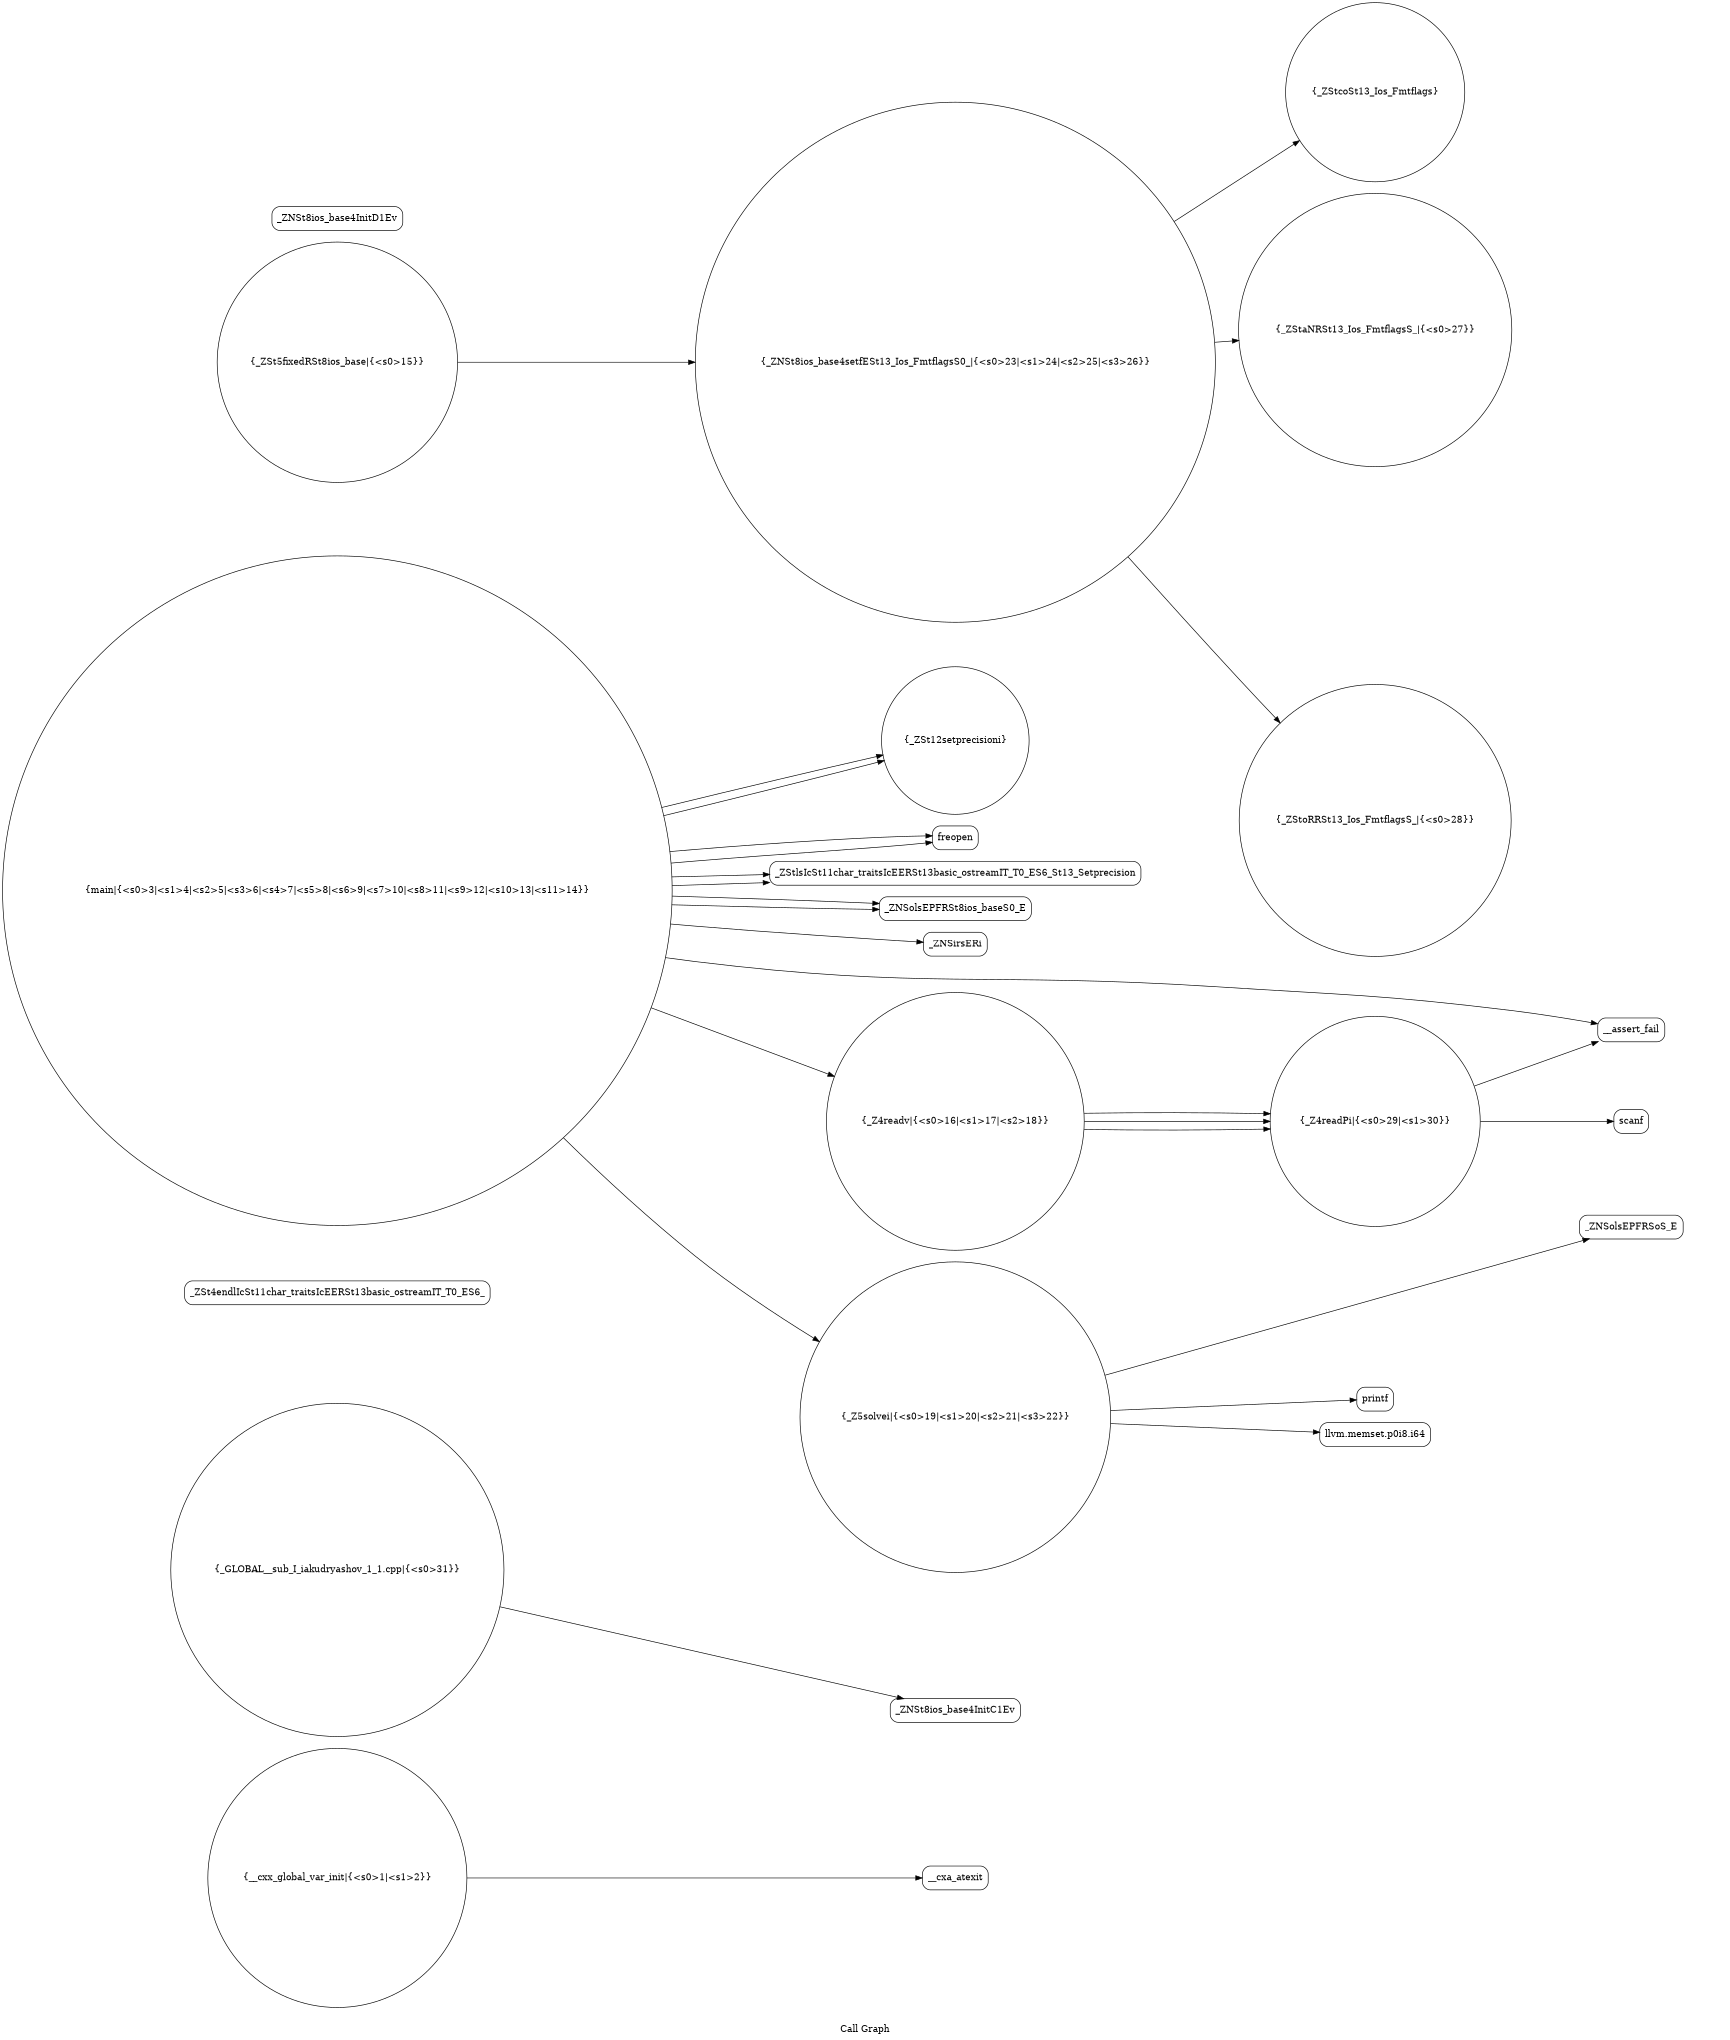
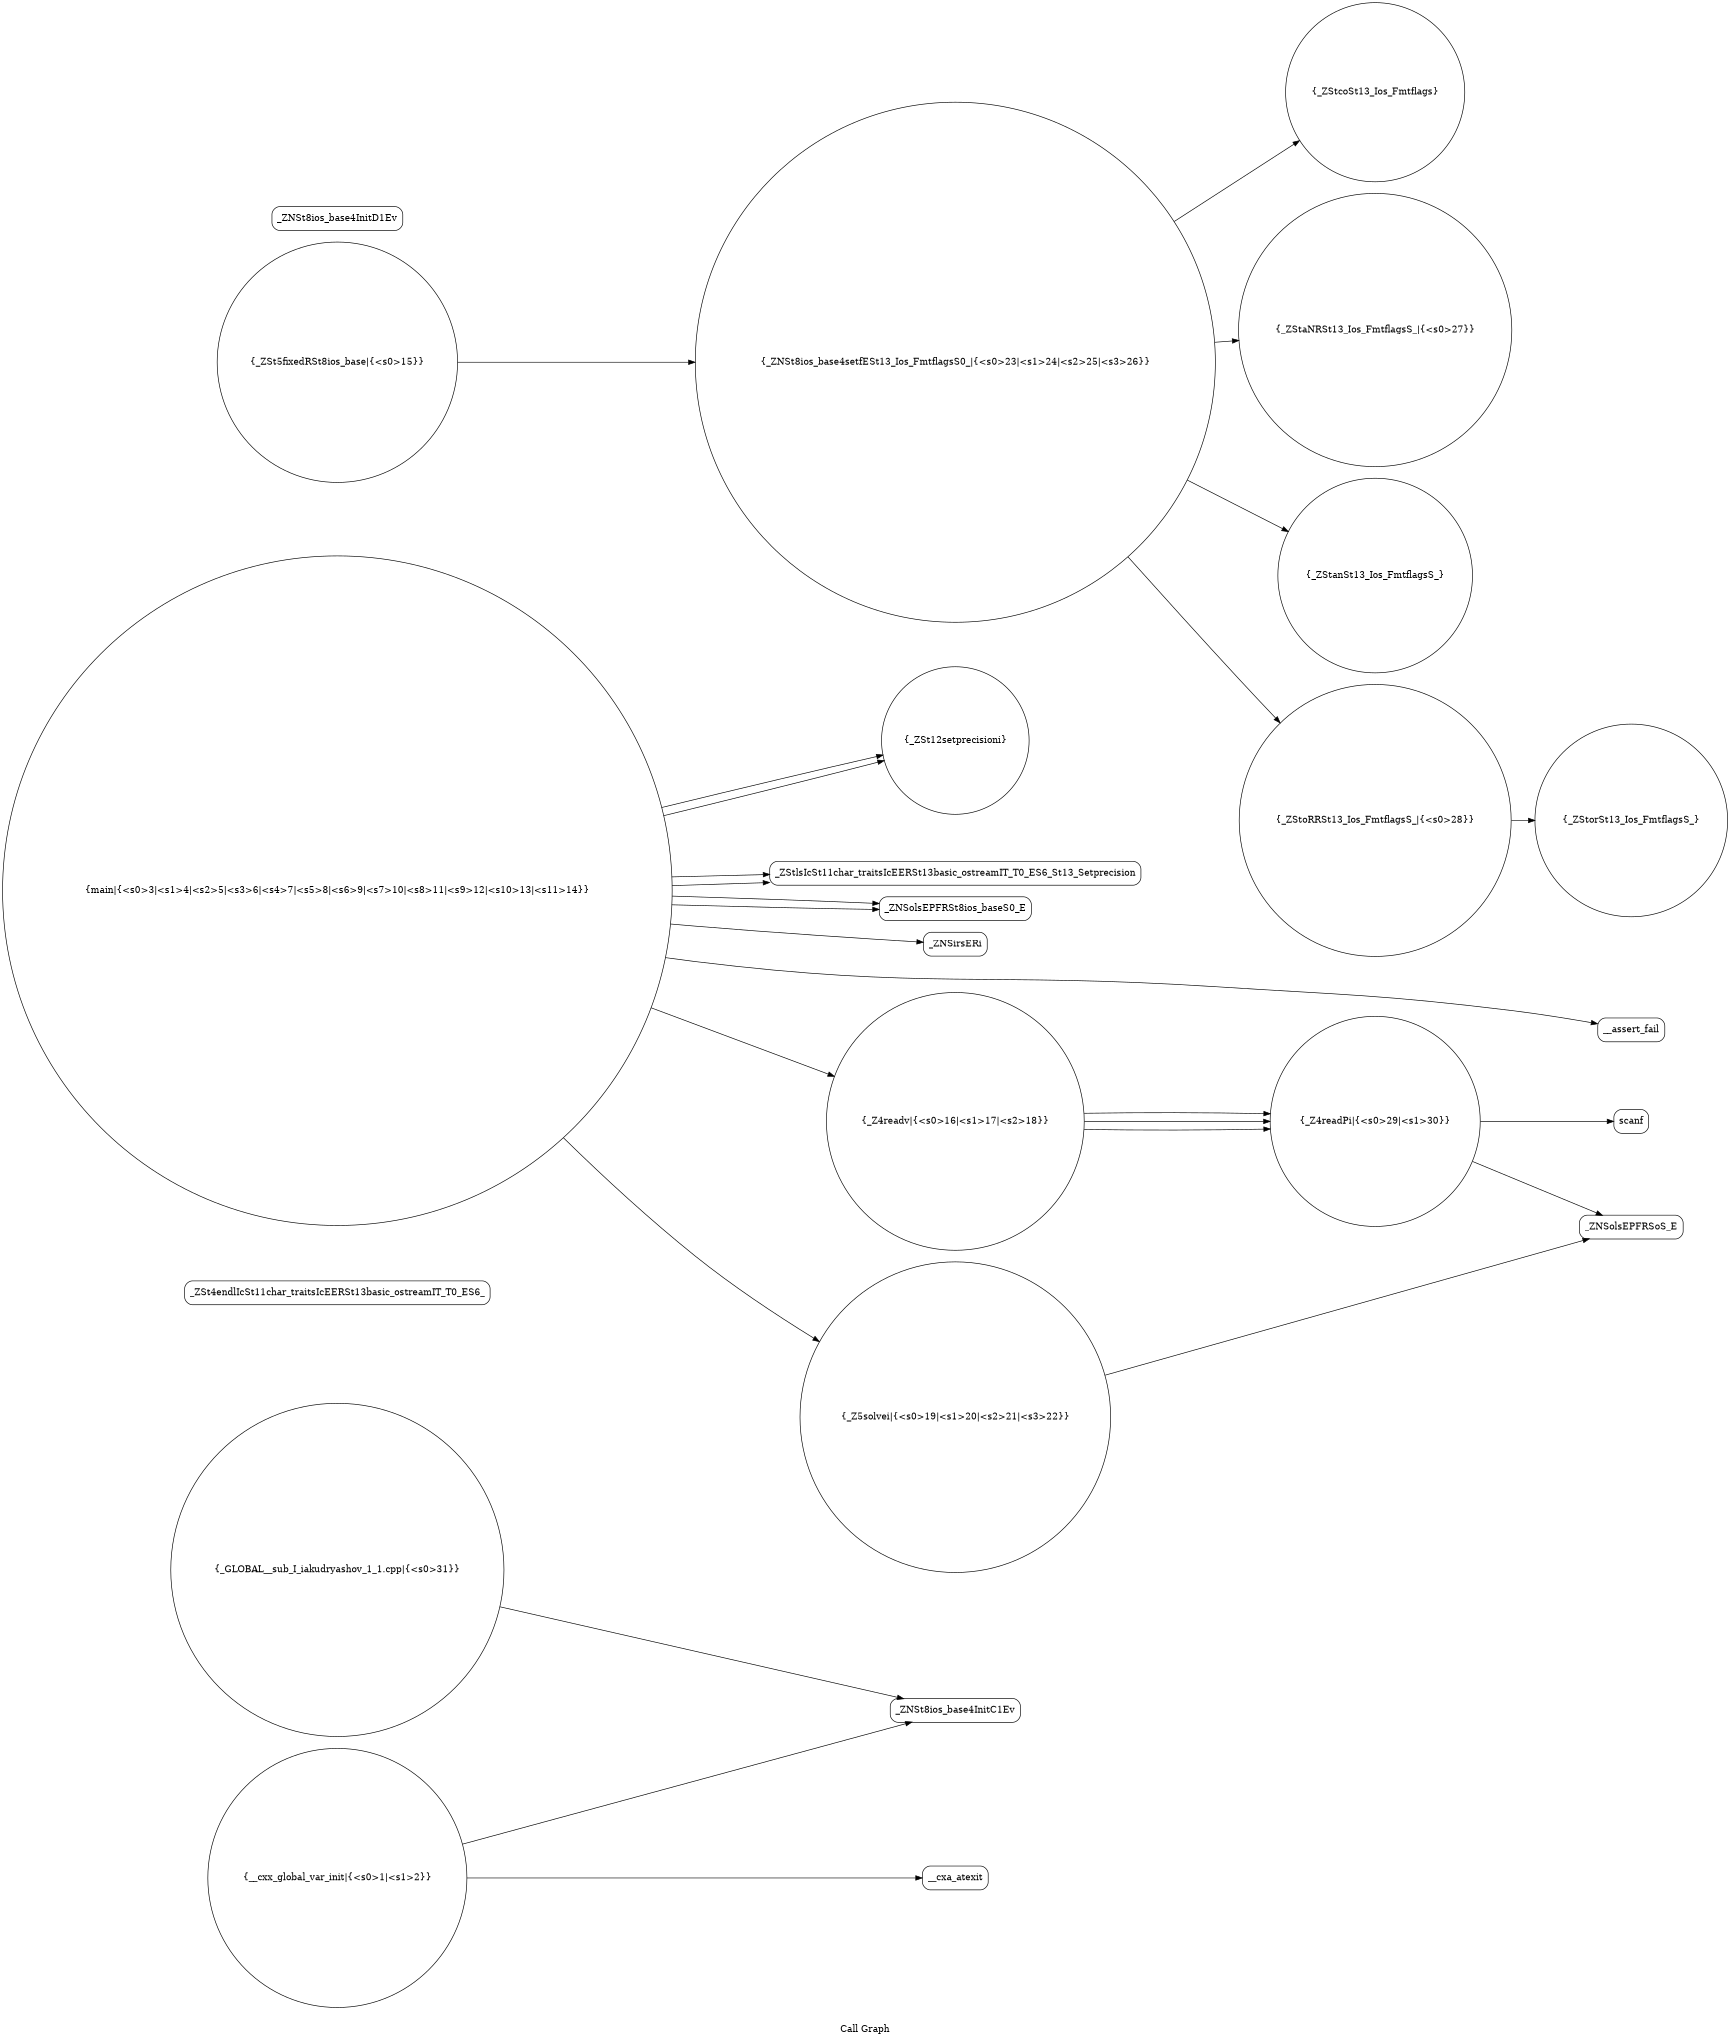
node "{_ZStanSt13_Ios_FmtflagsS_}": added
node "{_ZStorSt13_Ios_FmtflagsS_}": added
node "freopen": removed
edge "{_Z4readPi|{<s0>29|<s1>30}}" -> "__assert_fail": now "{_Z4readPi|{<s0>29|<s1>30}}" -> "_ZNSolsEPFRSoS_E"
node "printf": removed
node "llvm.memset.p0i8.i64": removed
edge "{__cxx_global_var_init|{<s0>1|<s1>2}}" -> "_ZNSt8ios_base4InitC1Ev": added
